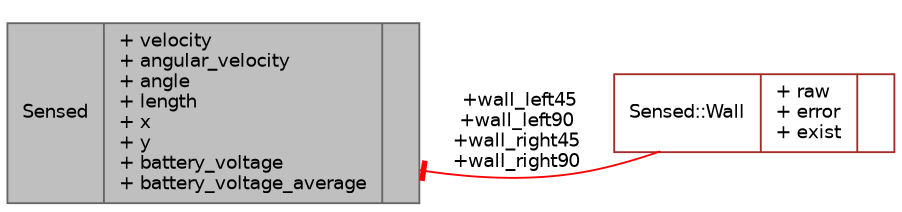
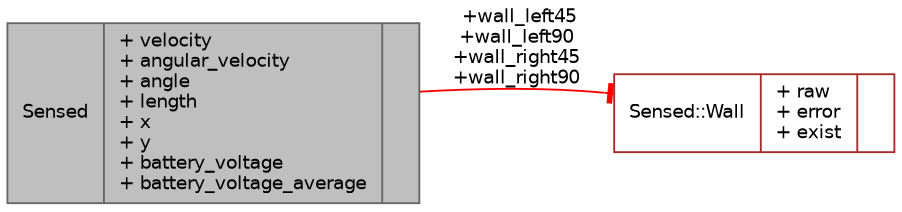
edge "Sensed::Wall" -> "Sensed": reversed
